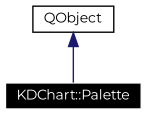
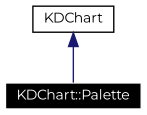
node "QObject": label "QObject" -> "KDChart"
